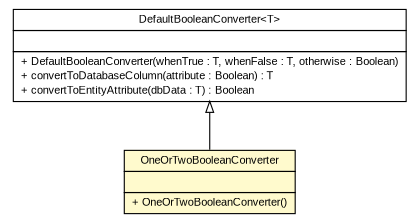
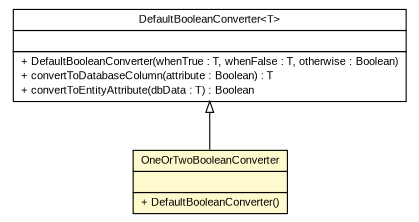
node "OneOrTwoBooleanConverter": text "+ OneOrTwoBooleanConverter()" -> "+ DefaultBooleanConverter()"
